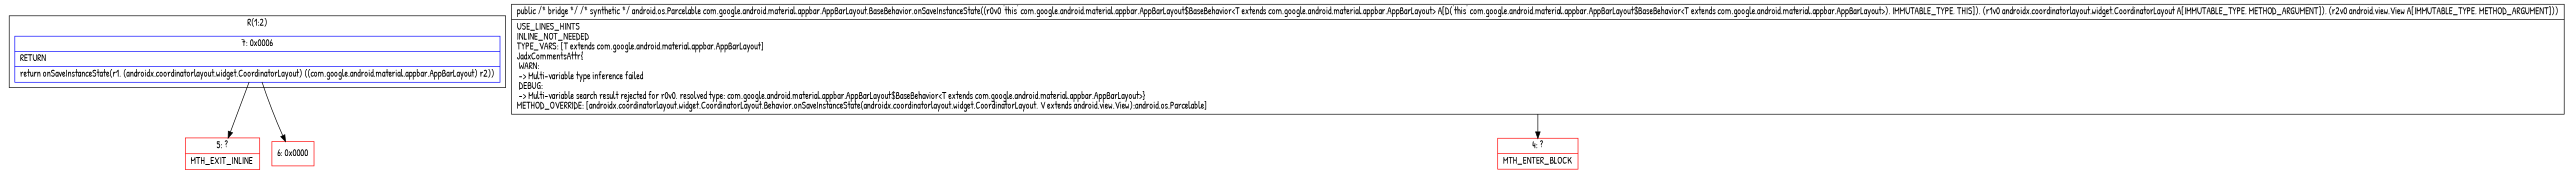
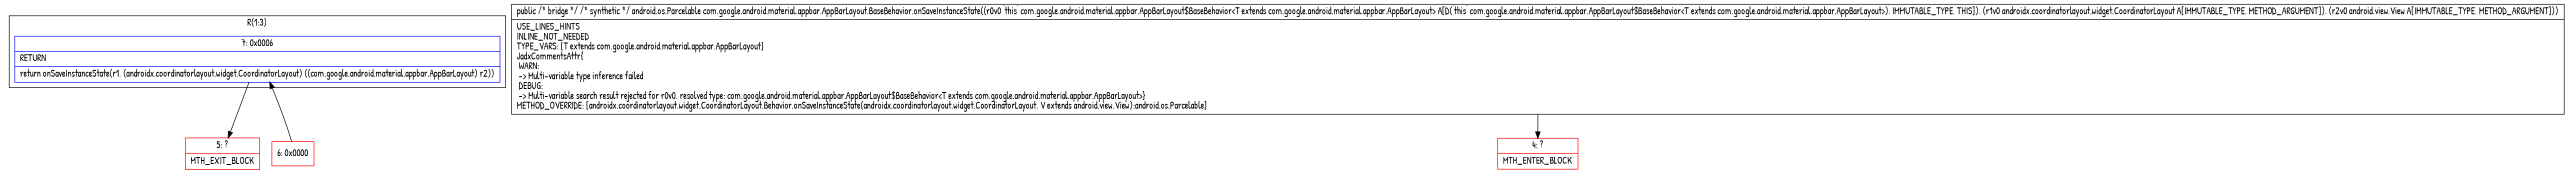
cluster "R(1:2)": label "R(1:2)" -> "R(1:3)"
edge "7: 0x0006" -> "6: 0x0000": reversed
node "5: ?": text "MTH_EXIT_INLINE" -> "MTH_EXIT_BLOCK"
